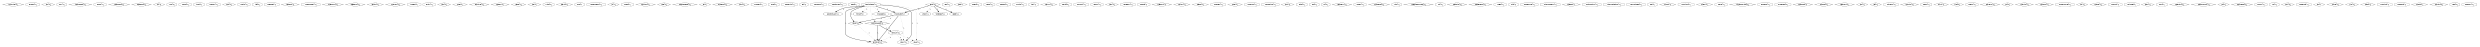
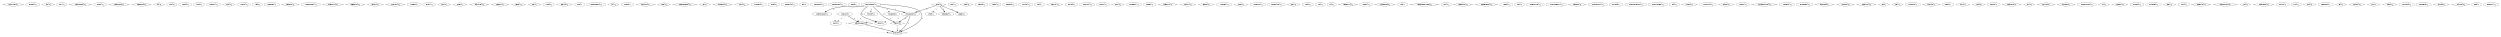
node "kolzig(1)": added
edge "percentage(3)" -> "goalie(2)": reversed
